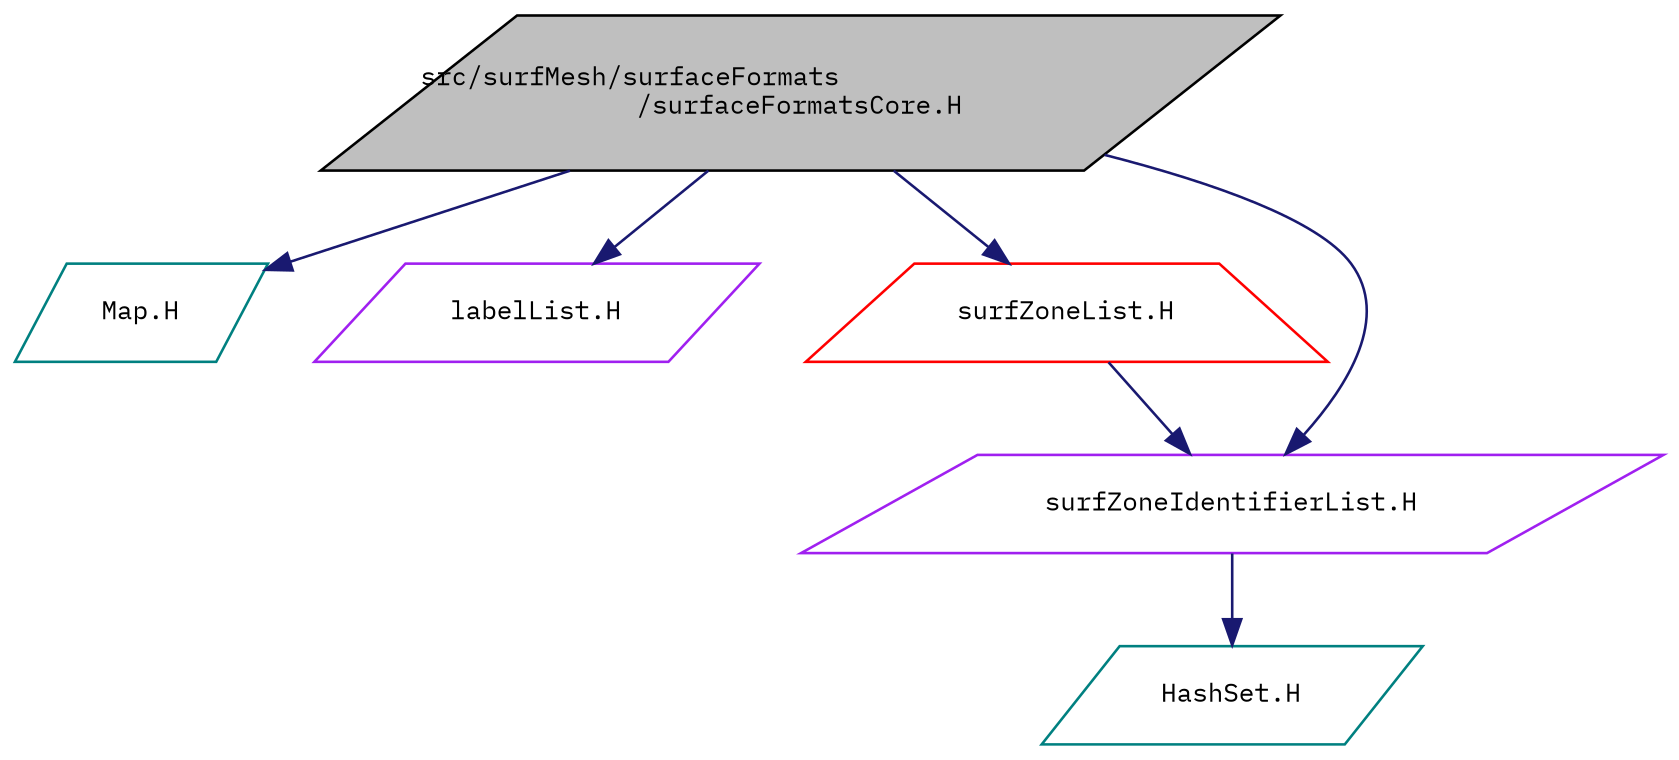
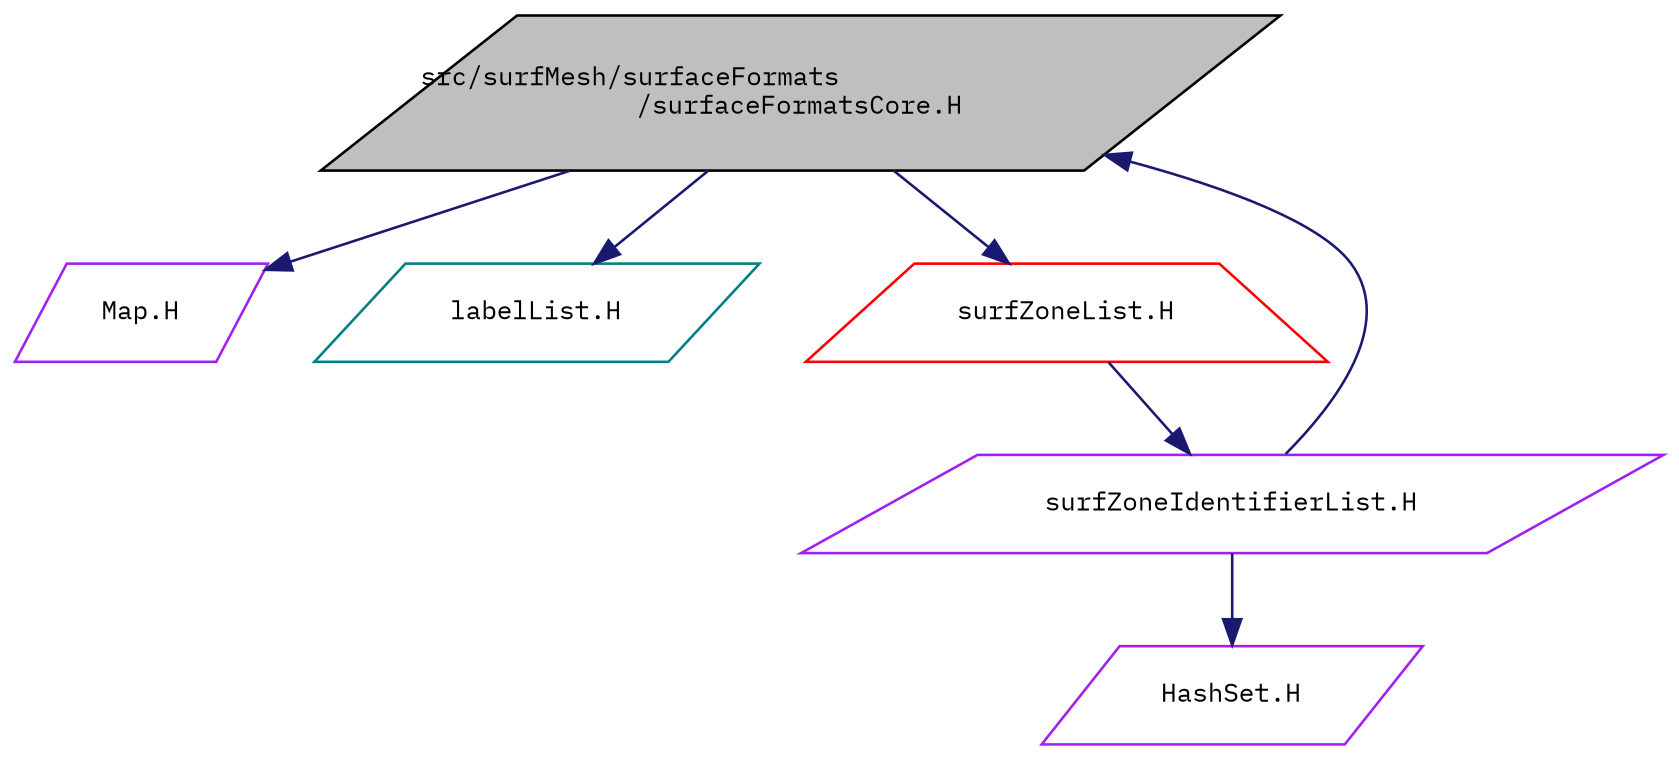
edge "src/surfMesh/surfaceFormats /surfaceFormatsCore.H" -> "surfZoneIdentifierList.H": reversed
node "Map.H": color teal -> purple
node "labelList.H": color purple -> teal
node "HashSet.H": color teal -> purple
